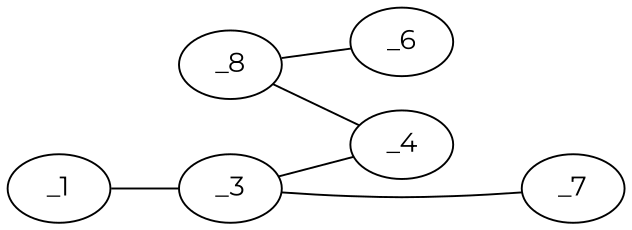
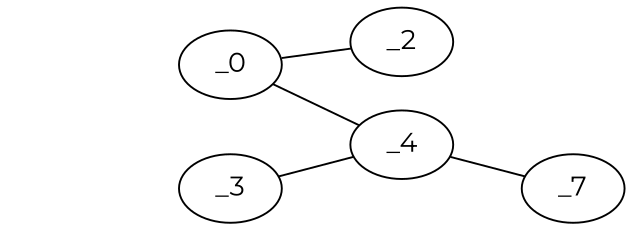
node "_6": label "_6" -> "_2"
node "_8": label "_8" -> "_0"
node "_1": removed
edge "_3" -- "_7": now "_4" -- "_7"
